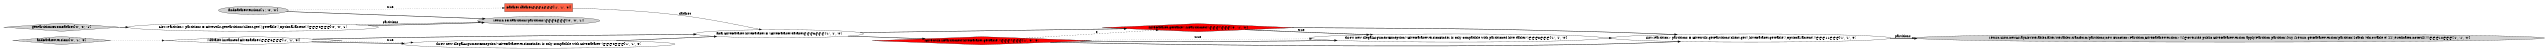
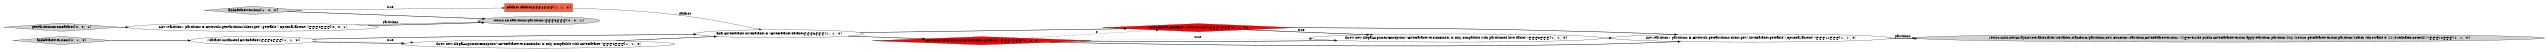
edge "findDatasetVersions['1', '0', '0']" -> "Dataset dataset@@@2@@@['1', '1', '0']": style dotted -> solid
node "findDatasetVersions['1', '0', '0']": shape ellipse -> diamond
edge "findDatasetVersions['0', '1', '0']" -> "!(dataset instanceof HiveDataset)@@@3@@@['1', '1', '0']": style dotted -> bold
node "!(dataset instanceof HiveDataset)@@@3@@@['1', '1', '0']": shape diamond -> ellipse
